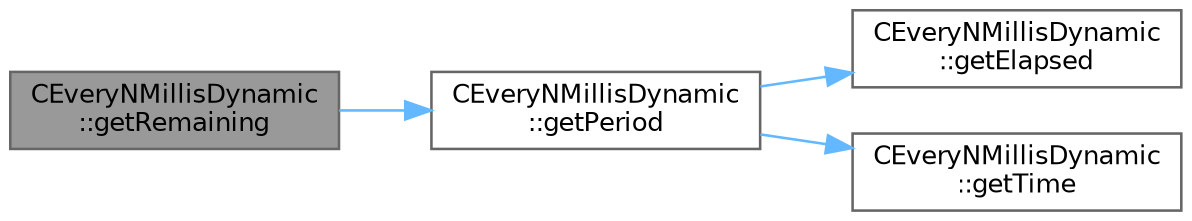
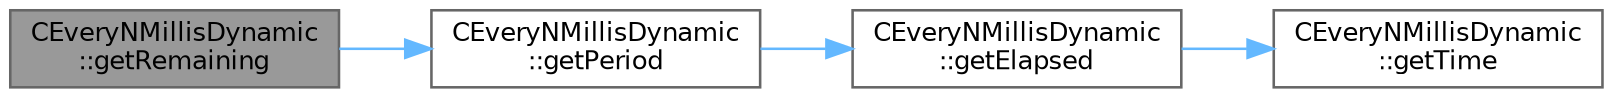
edge "CEveryNMillisDynamic ::getPeriod" -> "CEveryNMillisDynamic ::getTime": now "CEveryNMillisDynamic ::getElapsed" -> "CEveryNMillisDynamic ::getTime"
